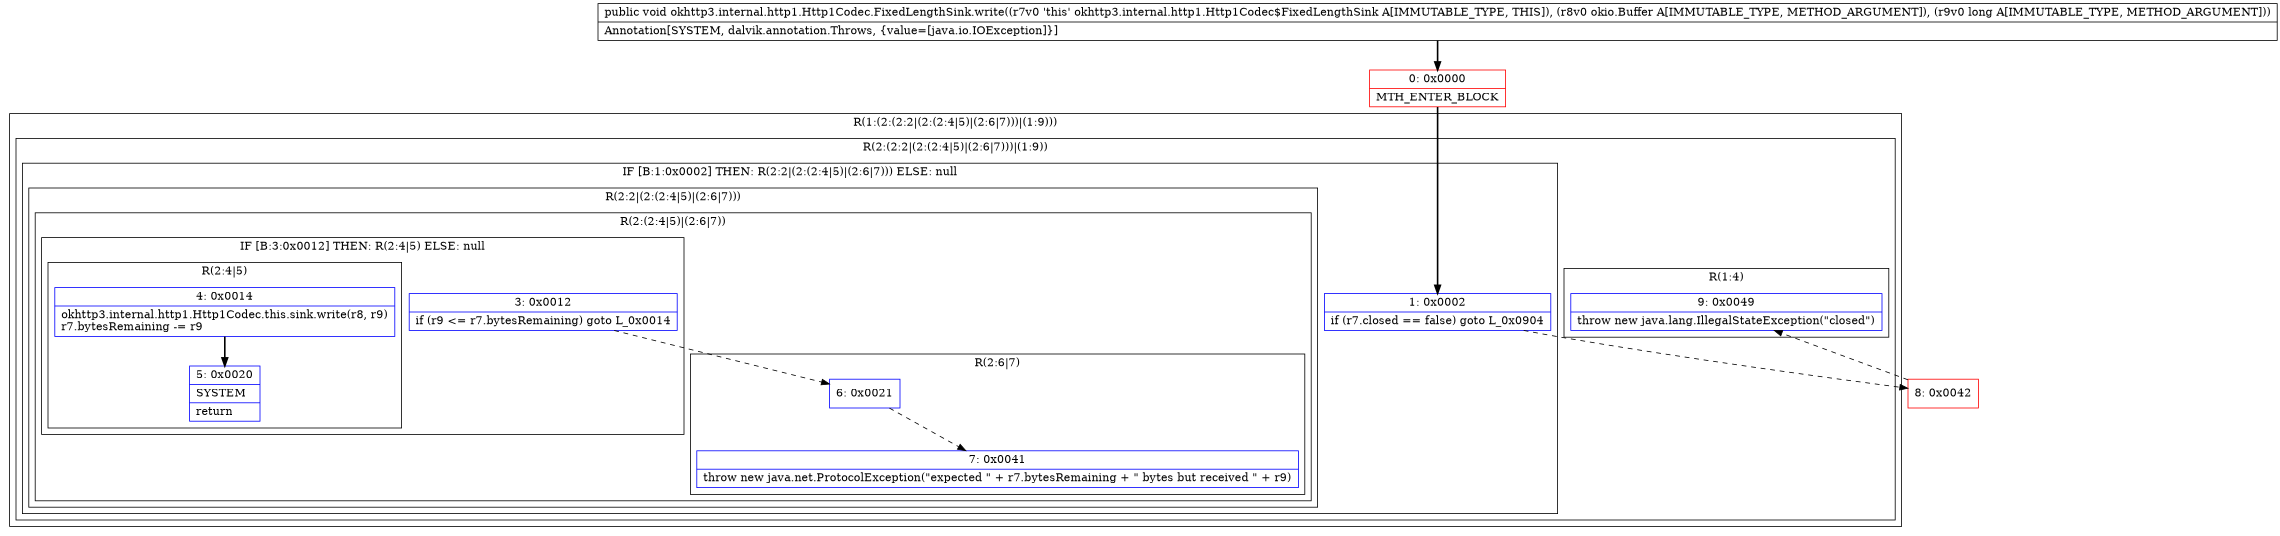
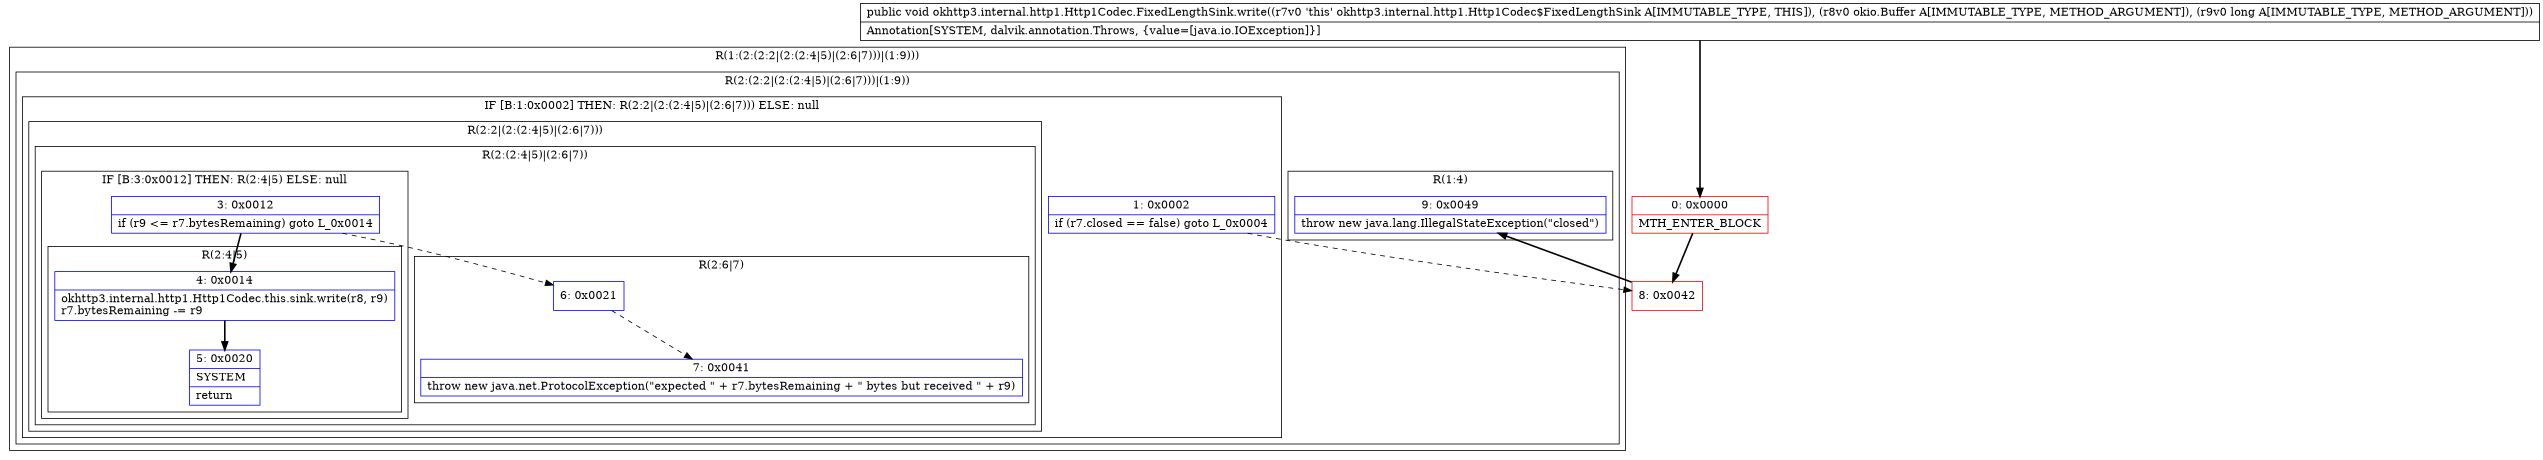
edge "0: 0x0000" -> "1: 0x0002": now "0: 0x0000" -> "8: 0x0042"
edge "3: 0x0012" -> "4: 0x0014": added
node "1: 0x0002": text "if (r7.closed == false) goto L_0x0904" -> "if (r7.closed == false) goto L_0x0004"
edge "8: 0x0042" -> "9: 0x0049": style dashed -> bold
